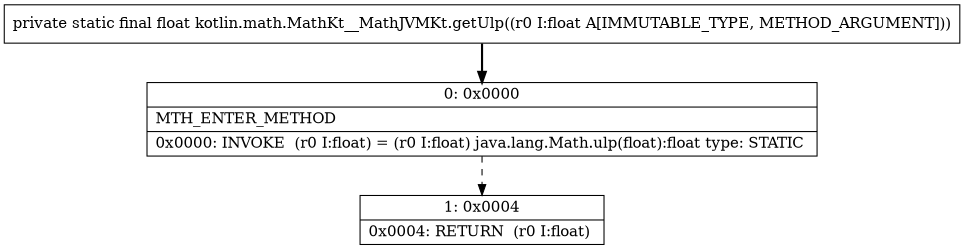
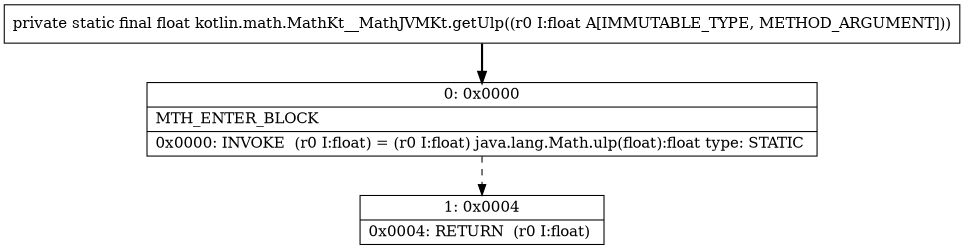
node "0: 0x0000": text "MTH_ENTER_METHOD" -> "MTH_ENTER_BLOCK"
